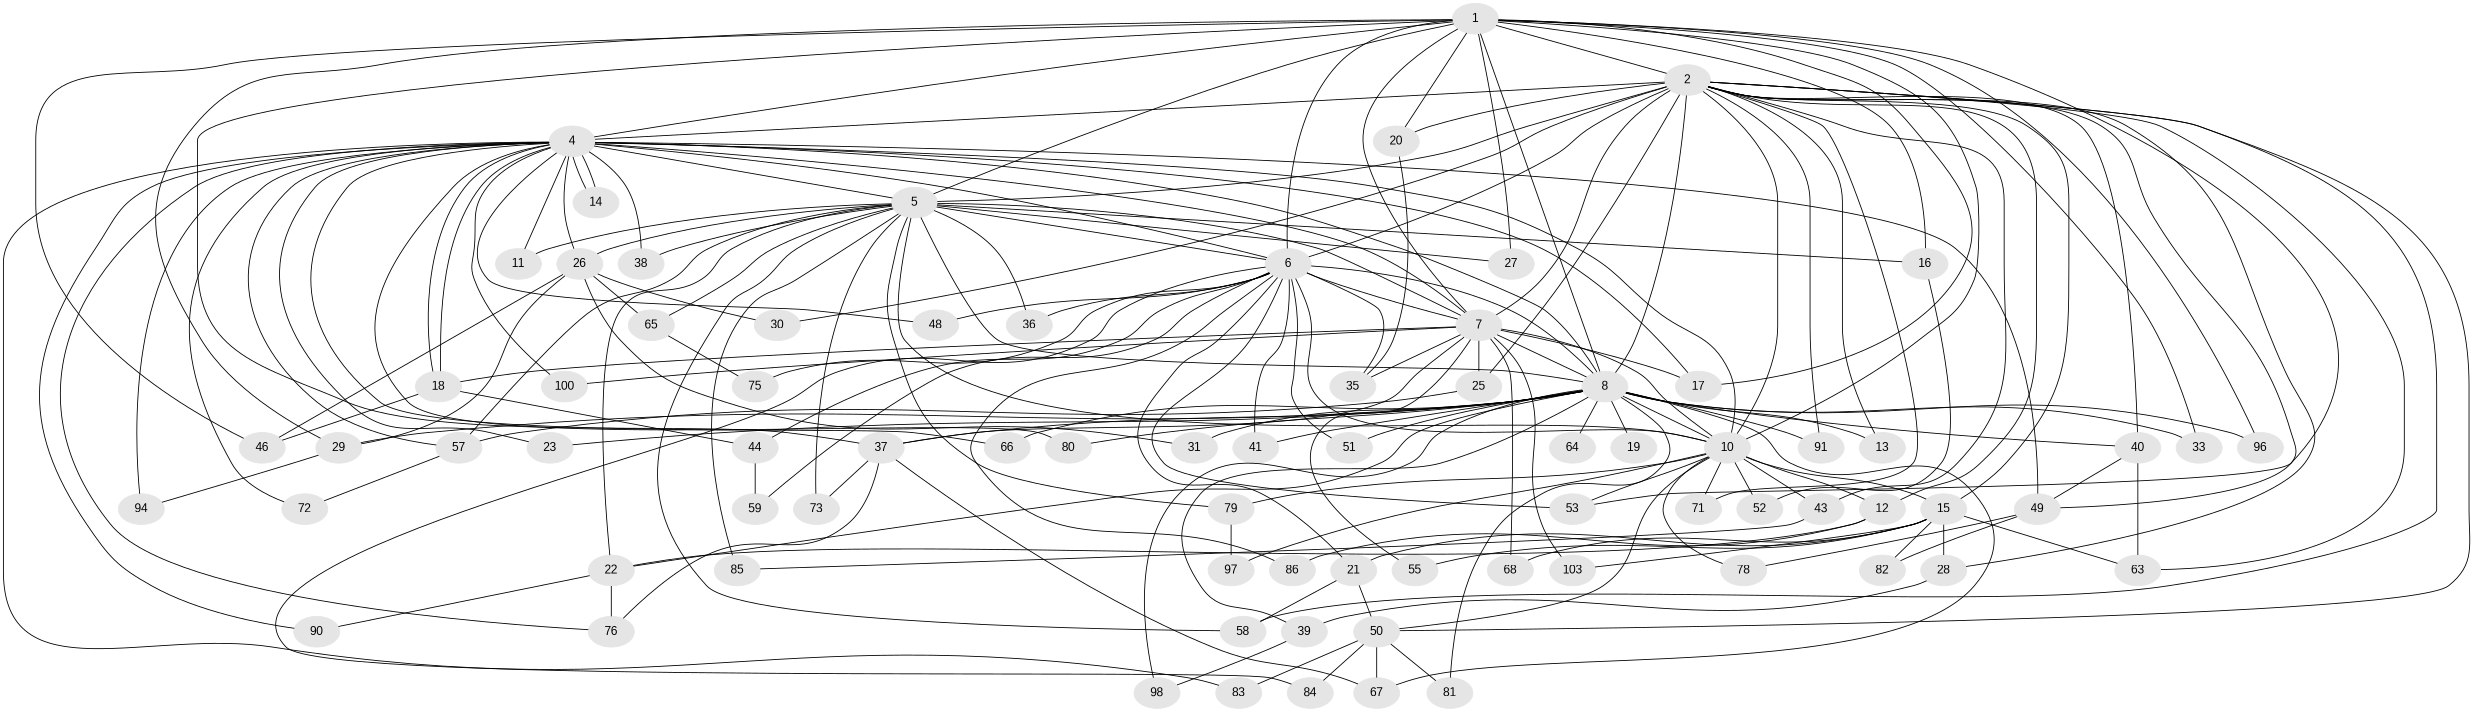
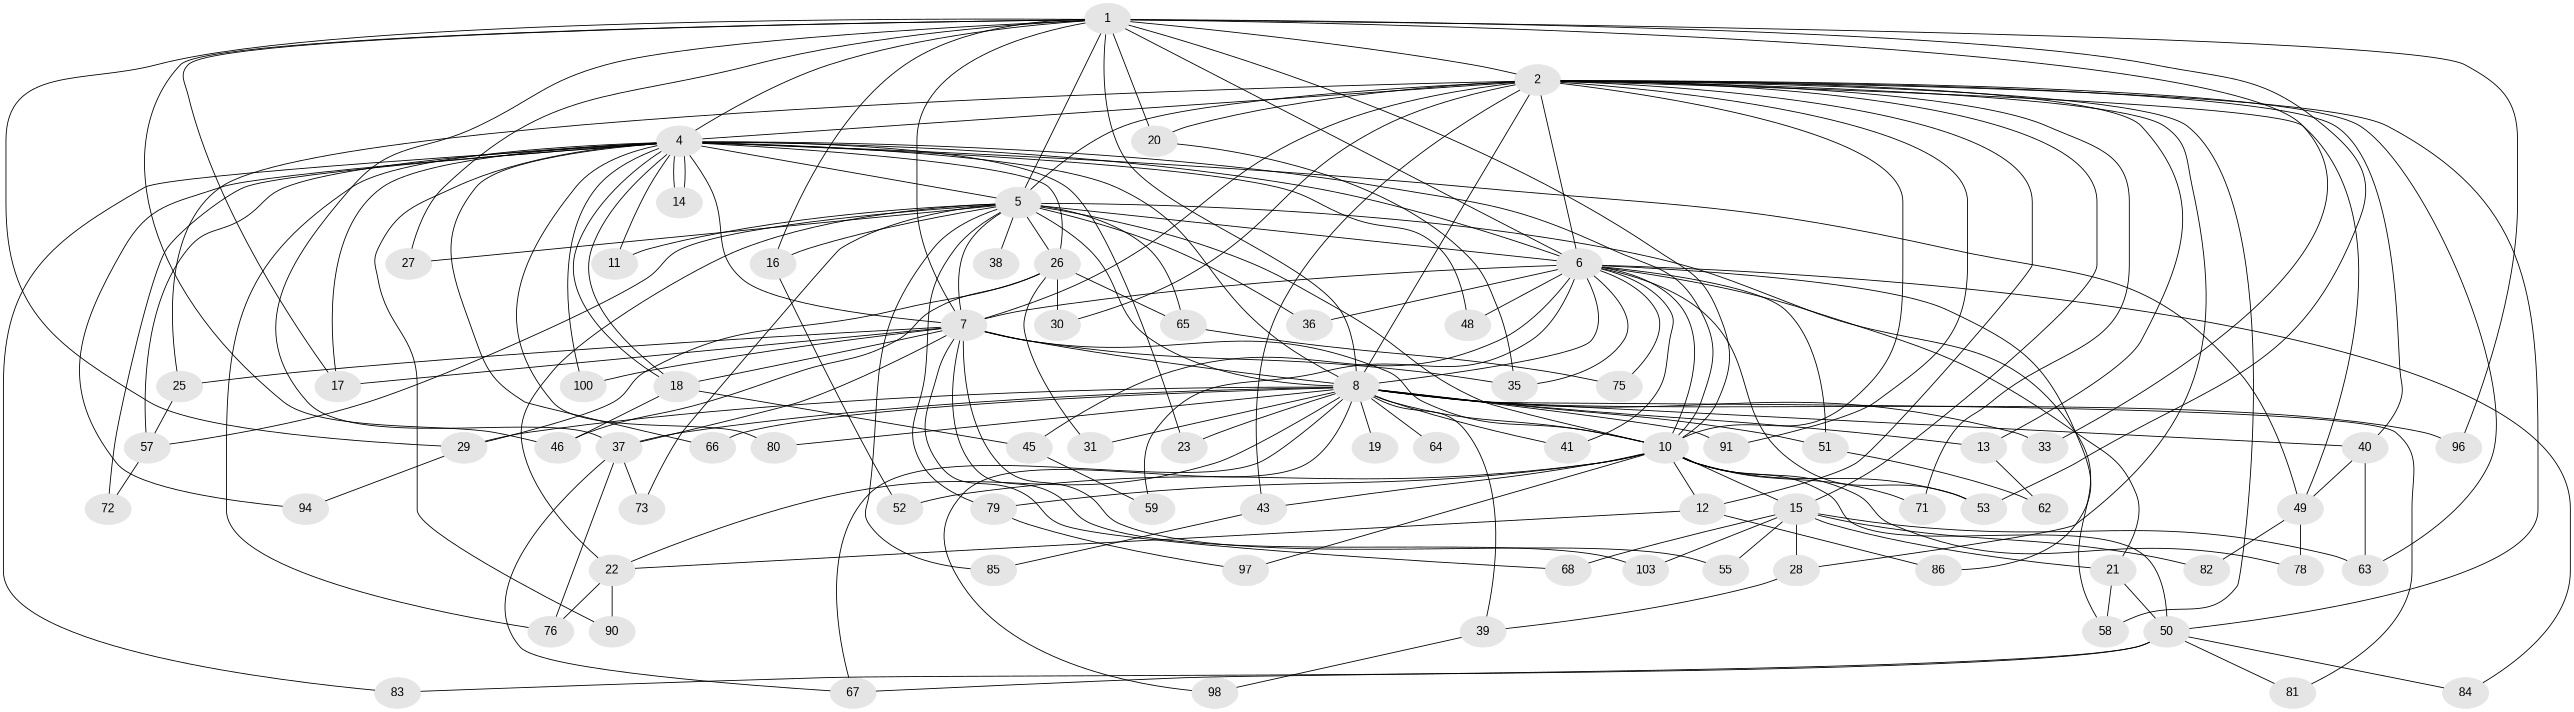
edge "4" -- "38": removed
node "44": label "44" -> "45"
node "62": added
